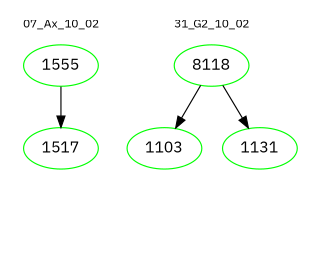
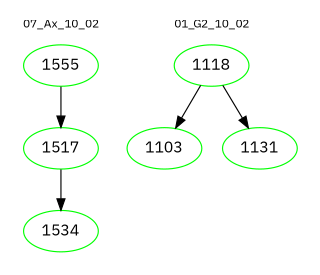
cluster "31_G2_10_02": label "31_G2_10_02" -> "01_G2_10_02"
node "8118": label "8118" -> "1118"
node "1534": added
